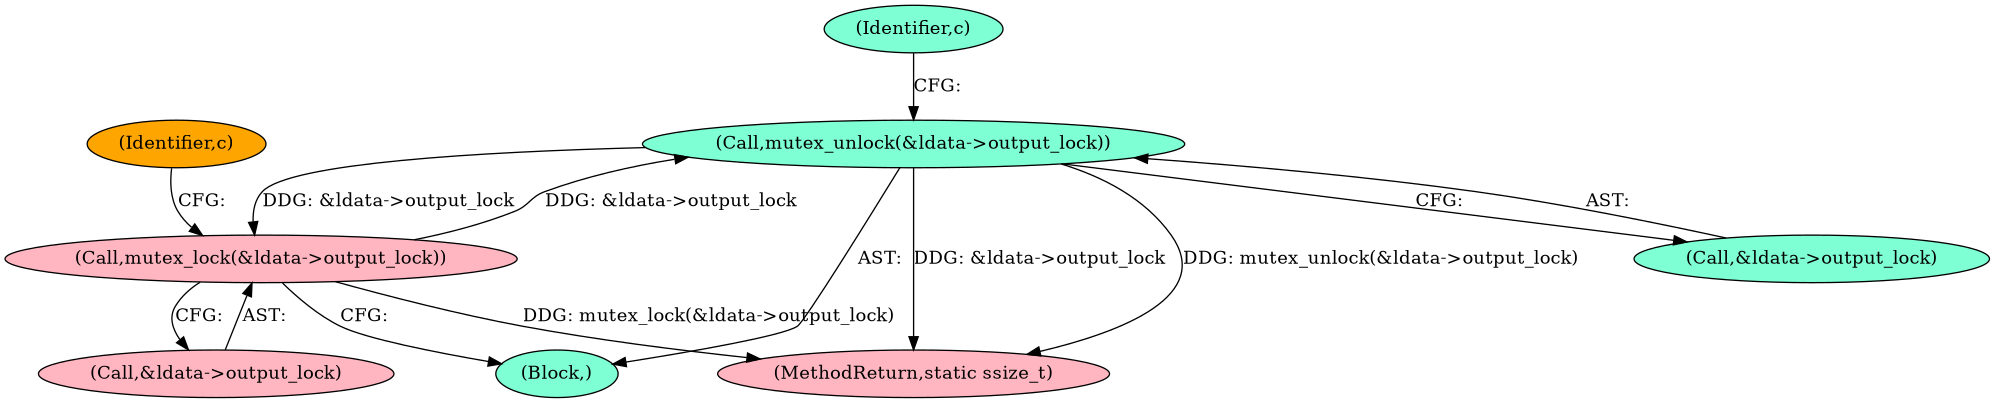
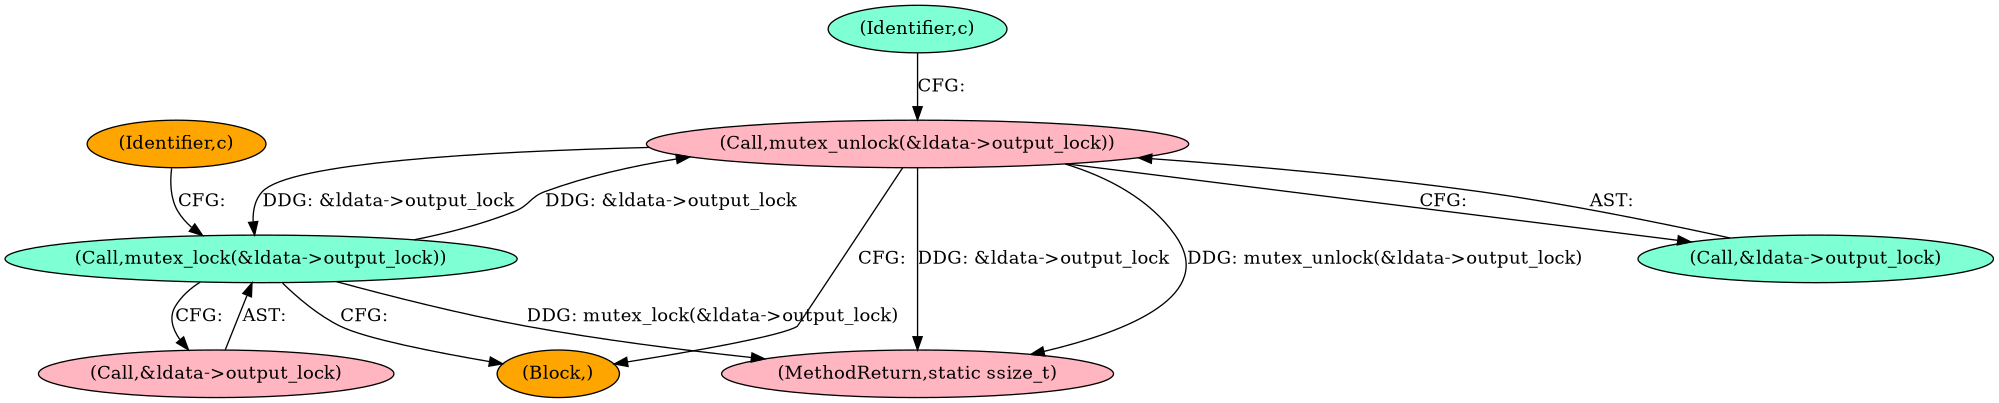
node "(Call,mutex_unlock(&ldata->output_lock))": fillcolor aquamarine -> lightpink
node "(Call,mutex_lock(&ldata->output_lock))": fillcolor lightpink -> aquamarine
edge "(Call,mutex_unlock(&ldata->output_lock))" -> "(Block,)": label "AST: " -> "CFG: "
node "(Block,)": fillcolor aquamarine -> orange
